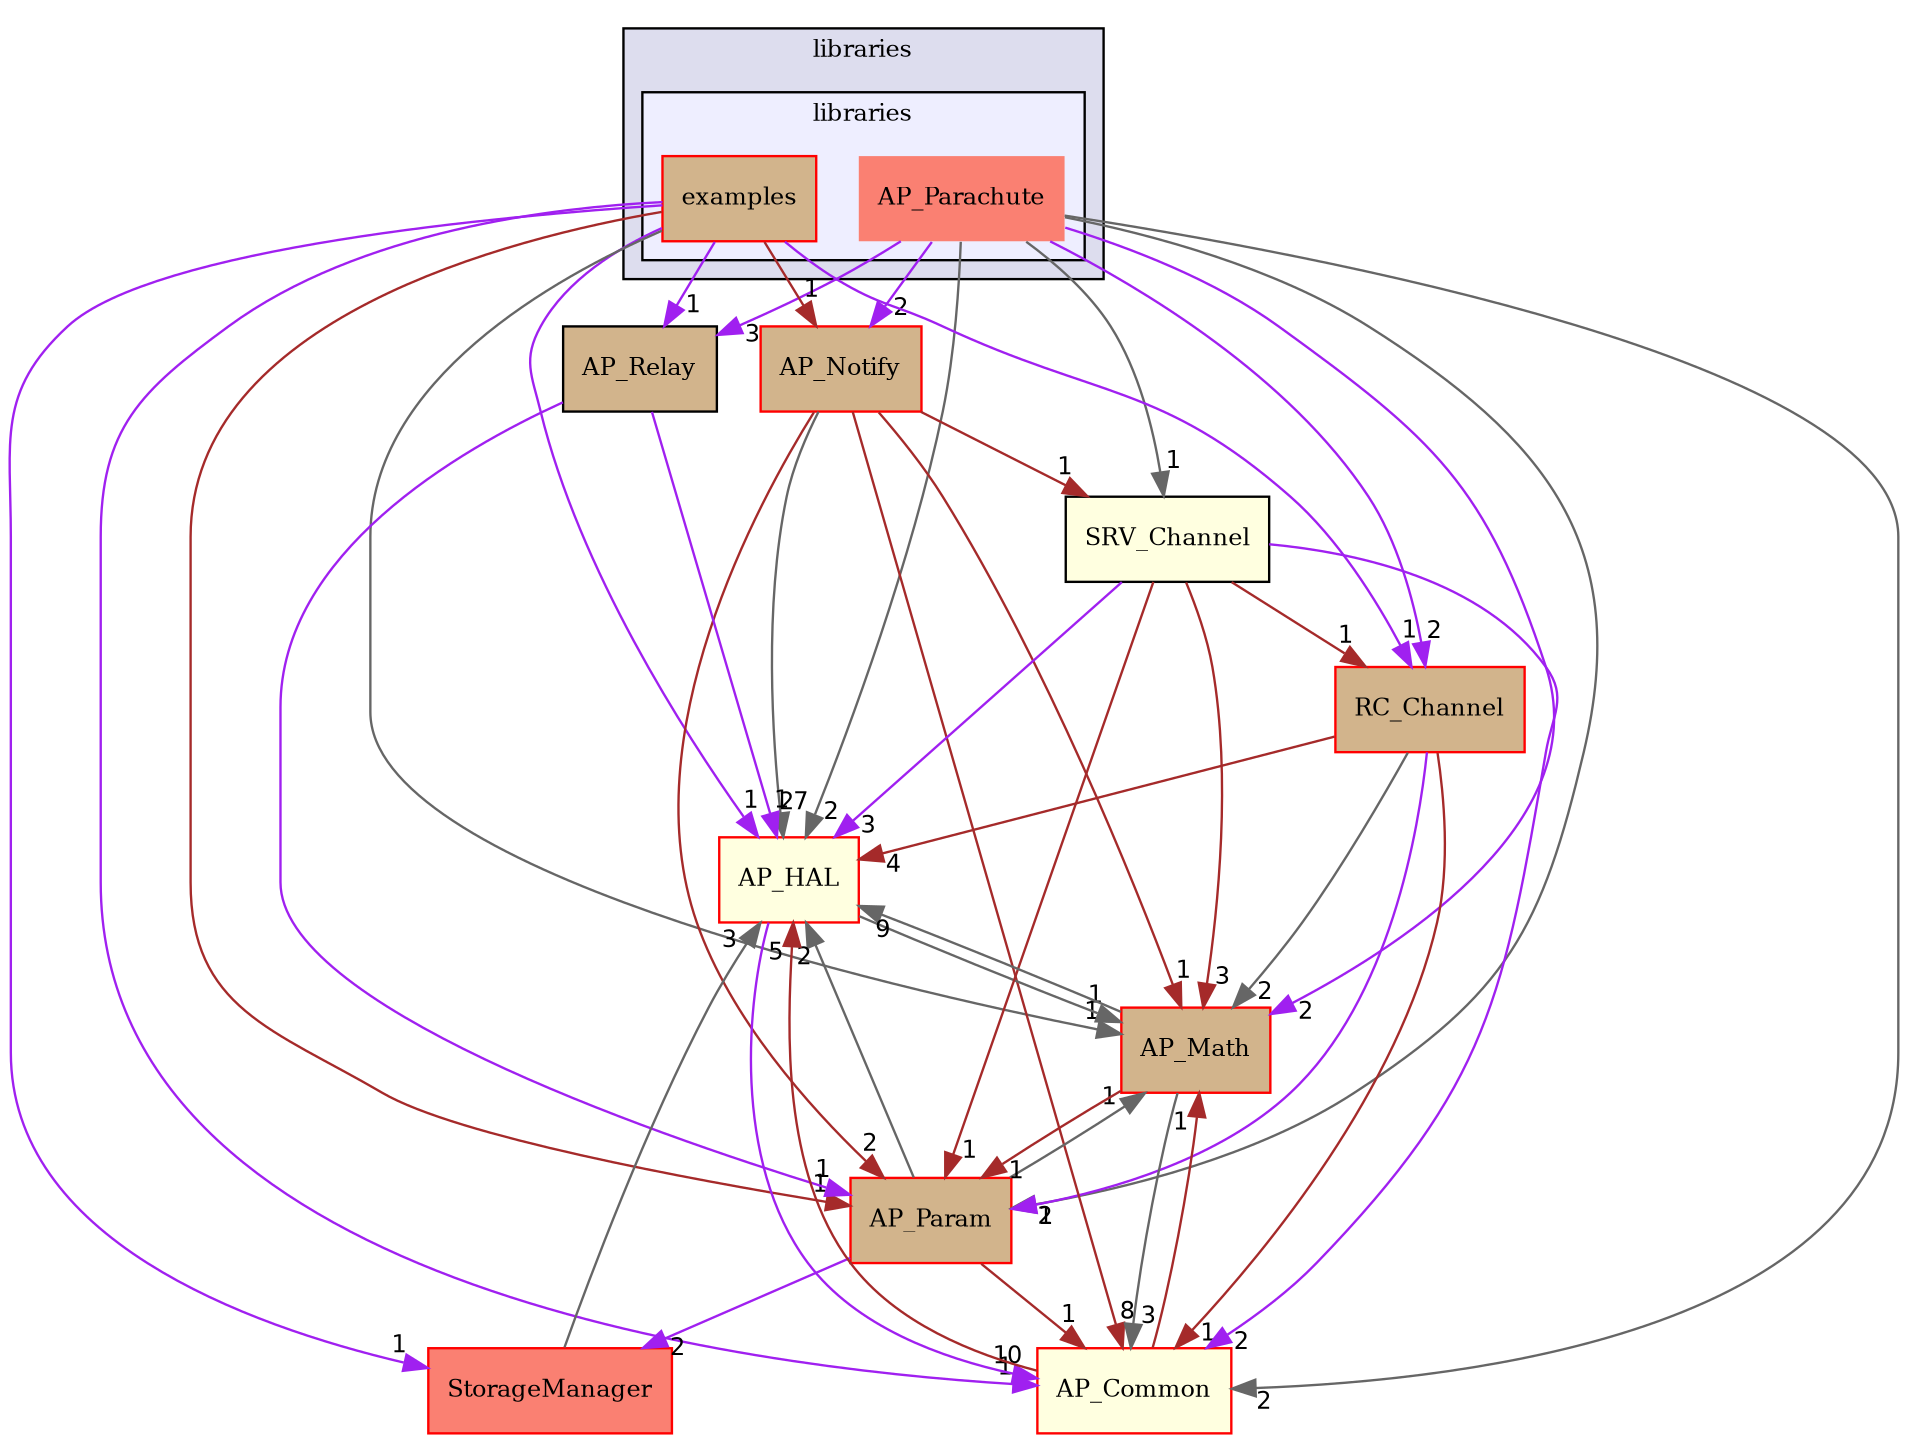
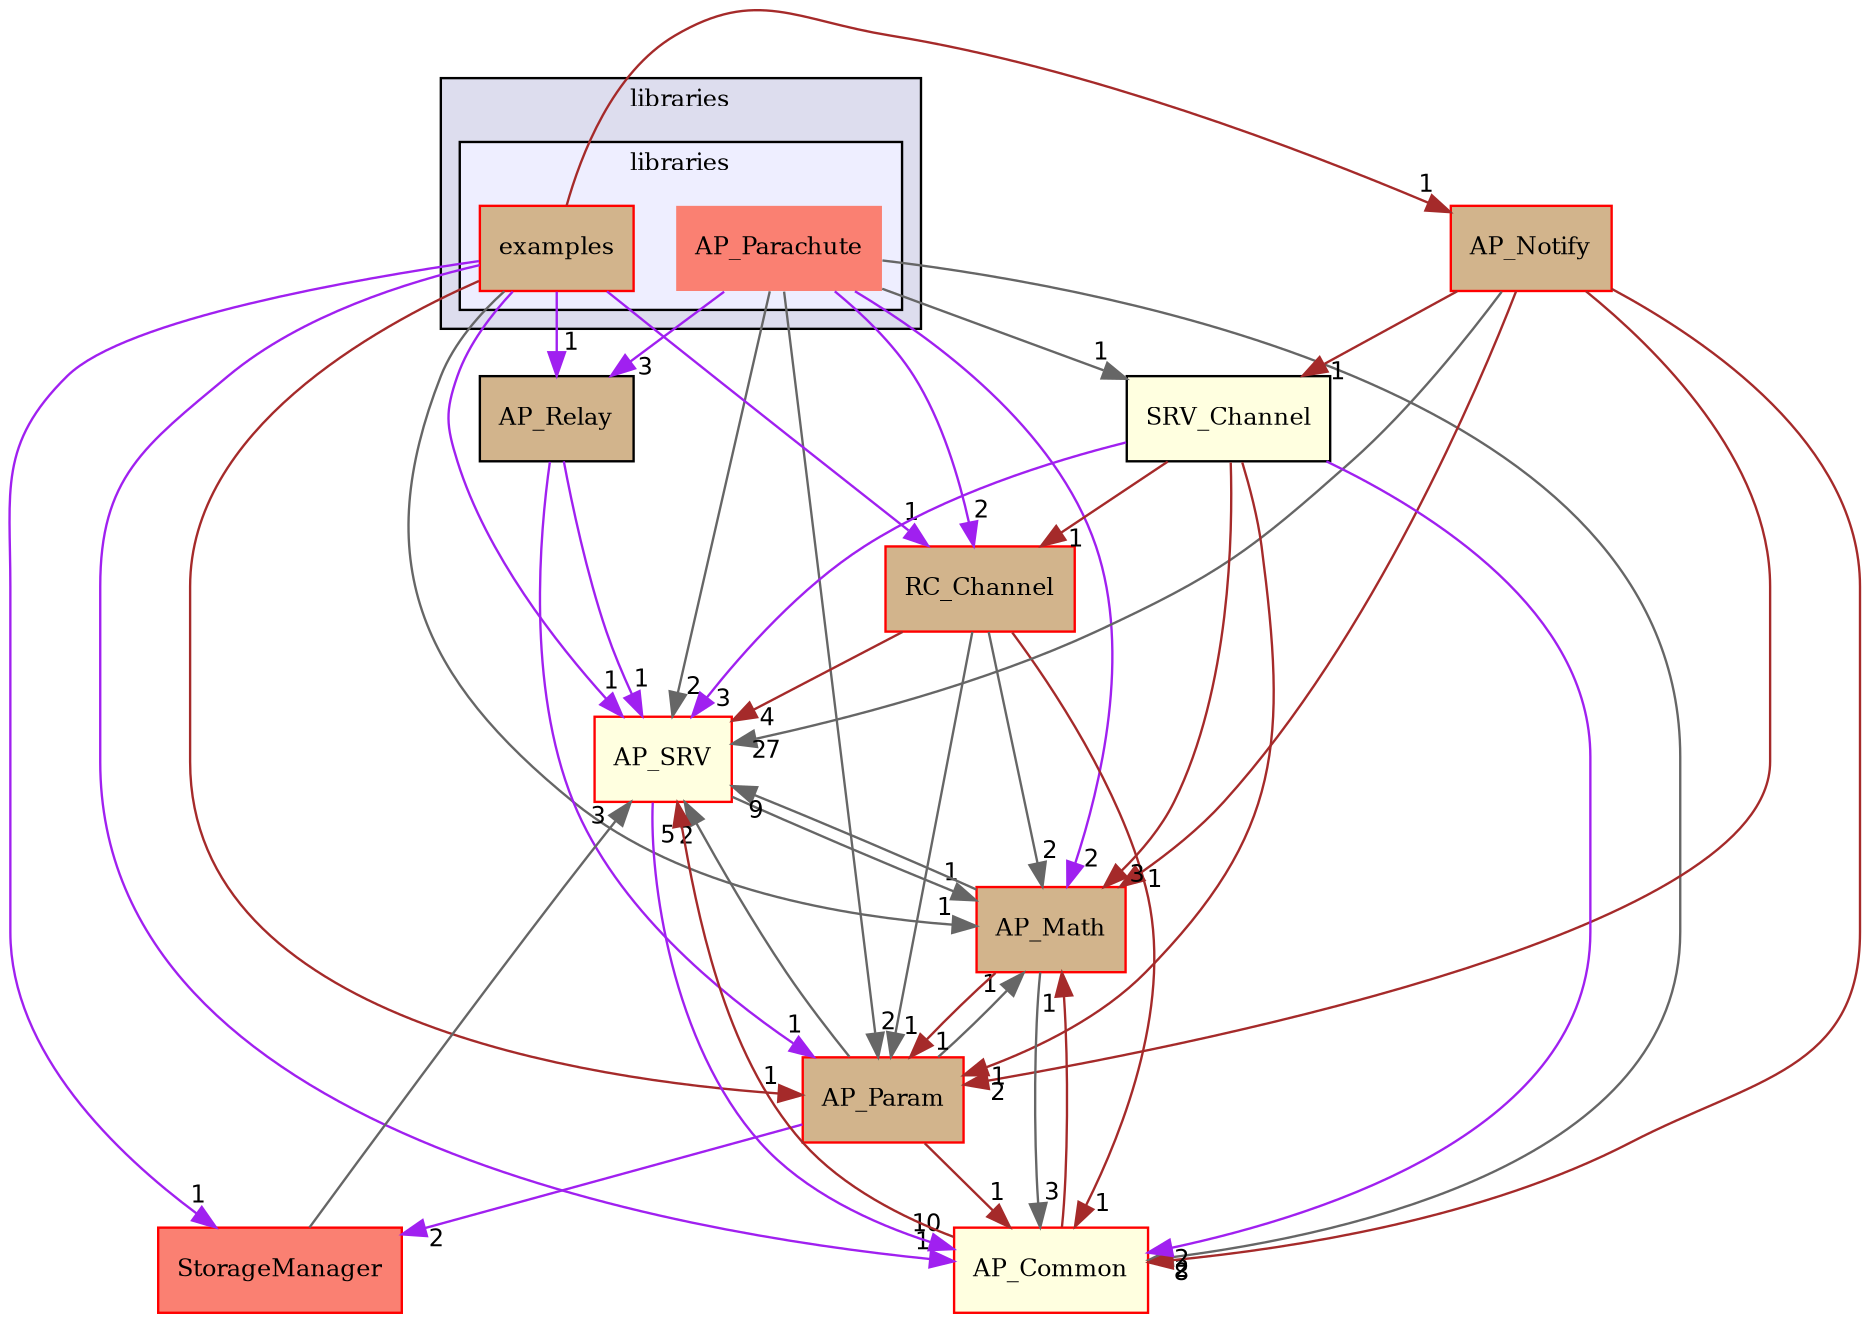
edge "AP_Parachute" -> "AP_Notify": removed
node "AP_HAL": label "AP_HAL" -> "AP_SRV"
edge "RC_Channel" -> "AP_Param": color purple -> gray40
